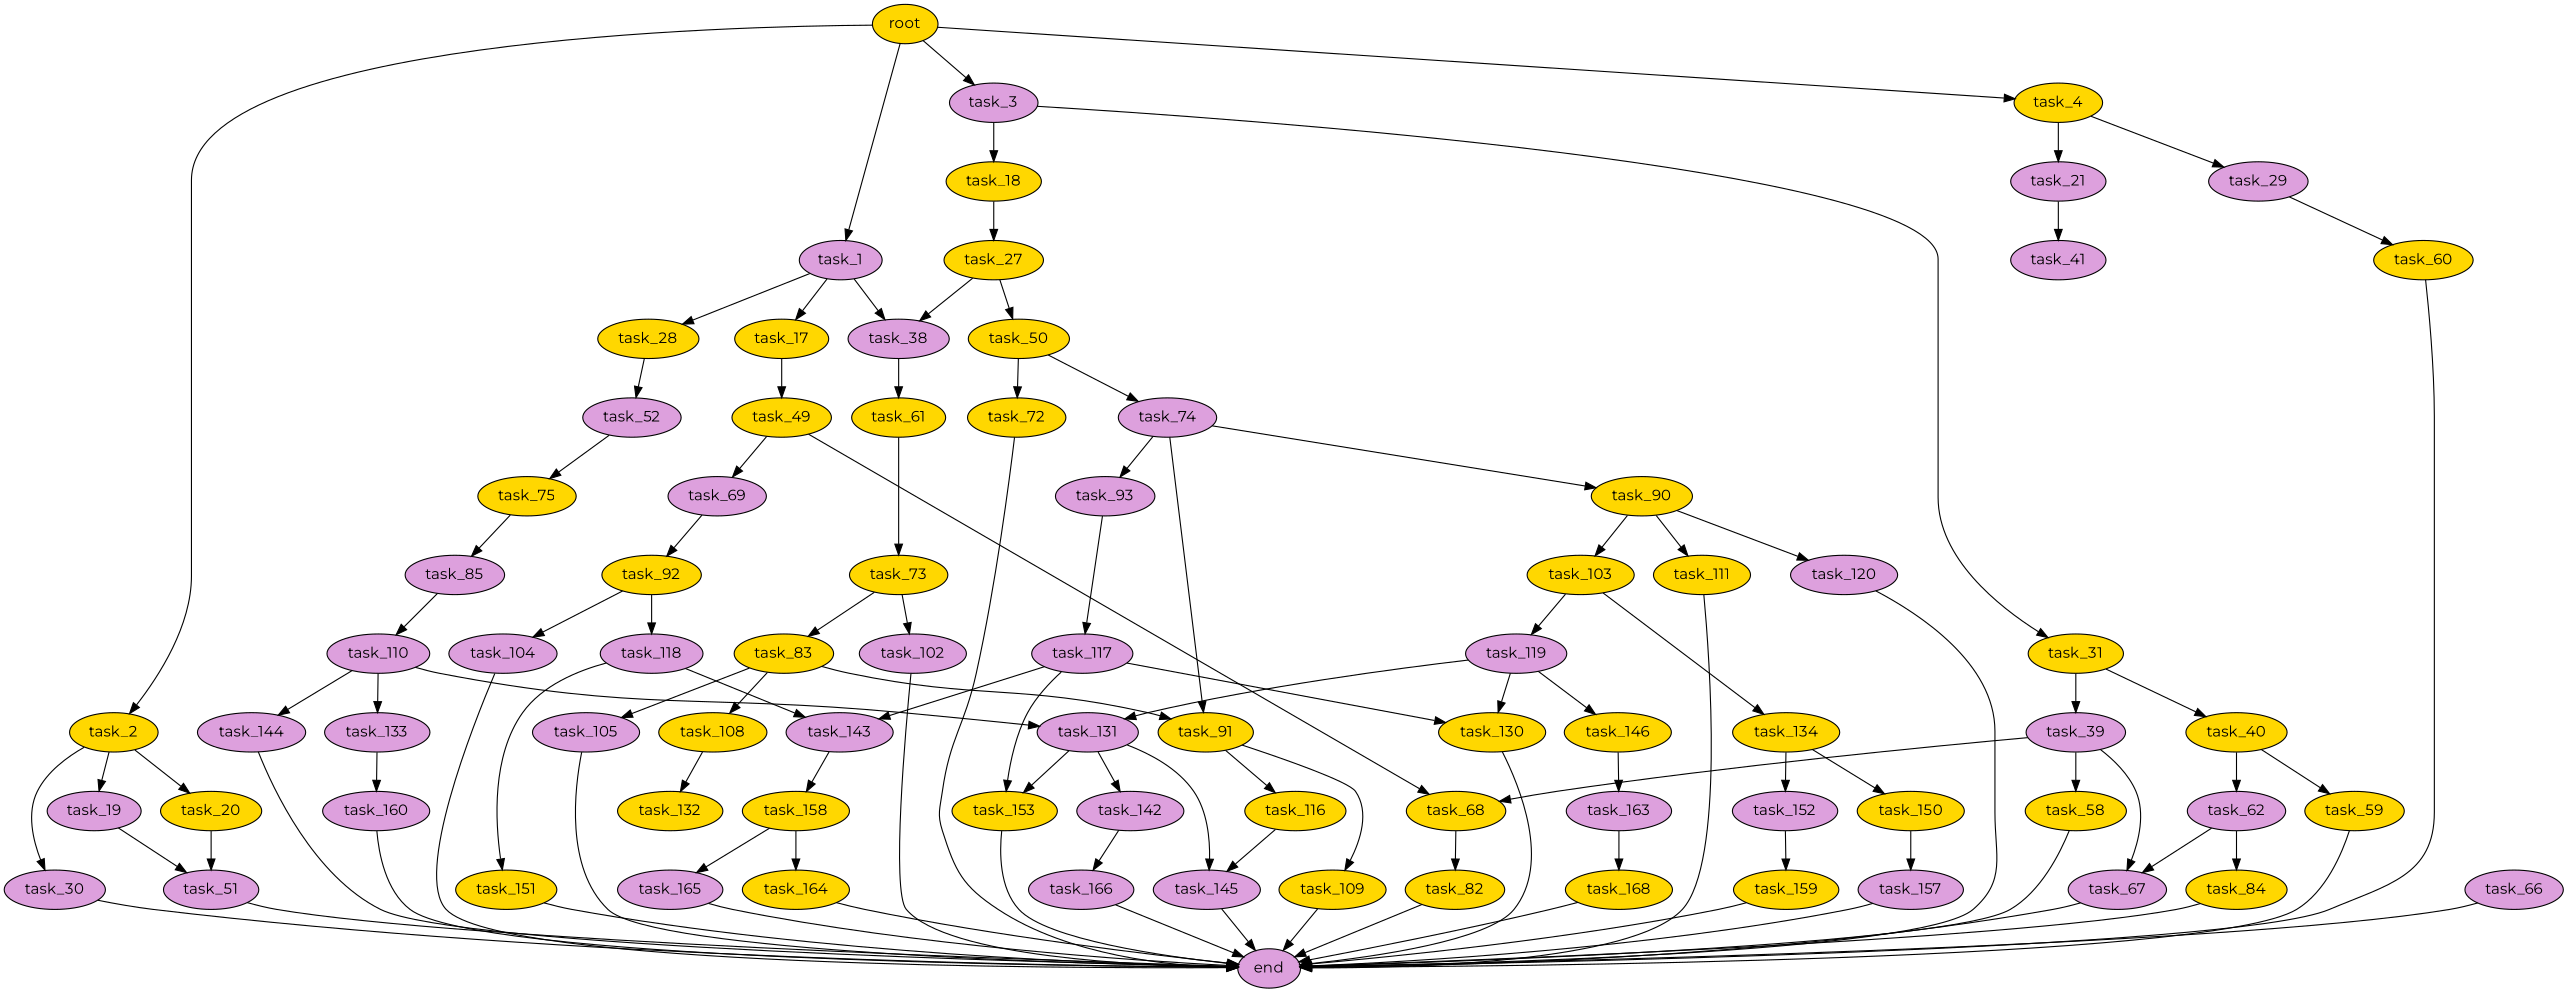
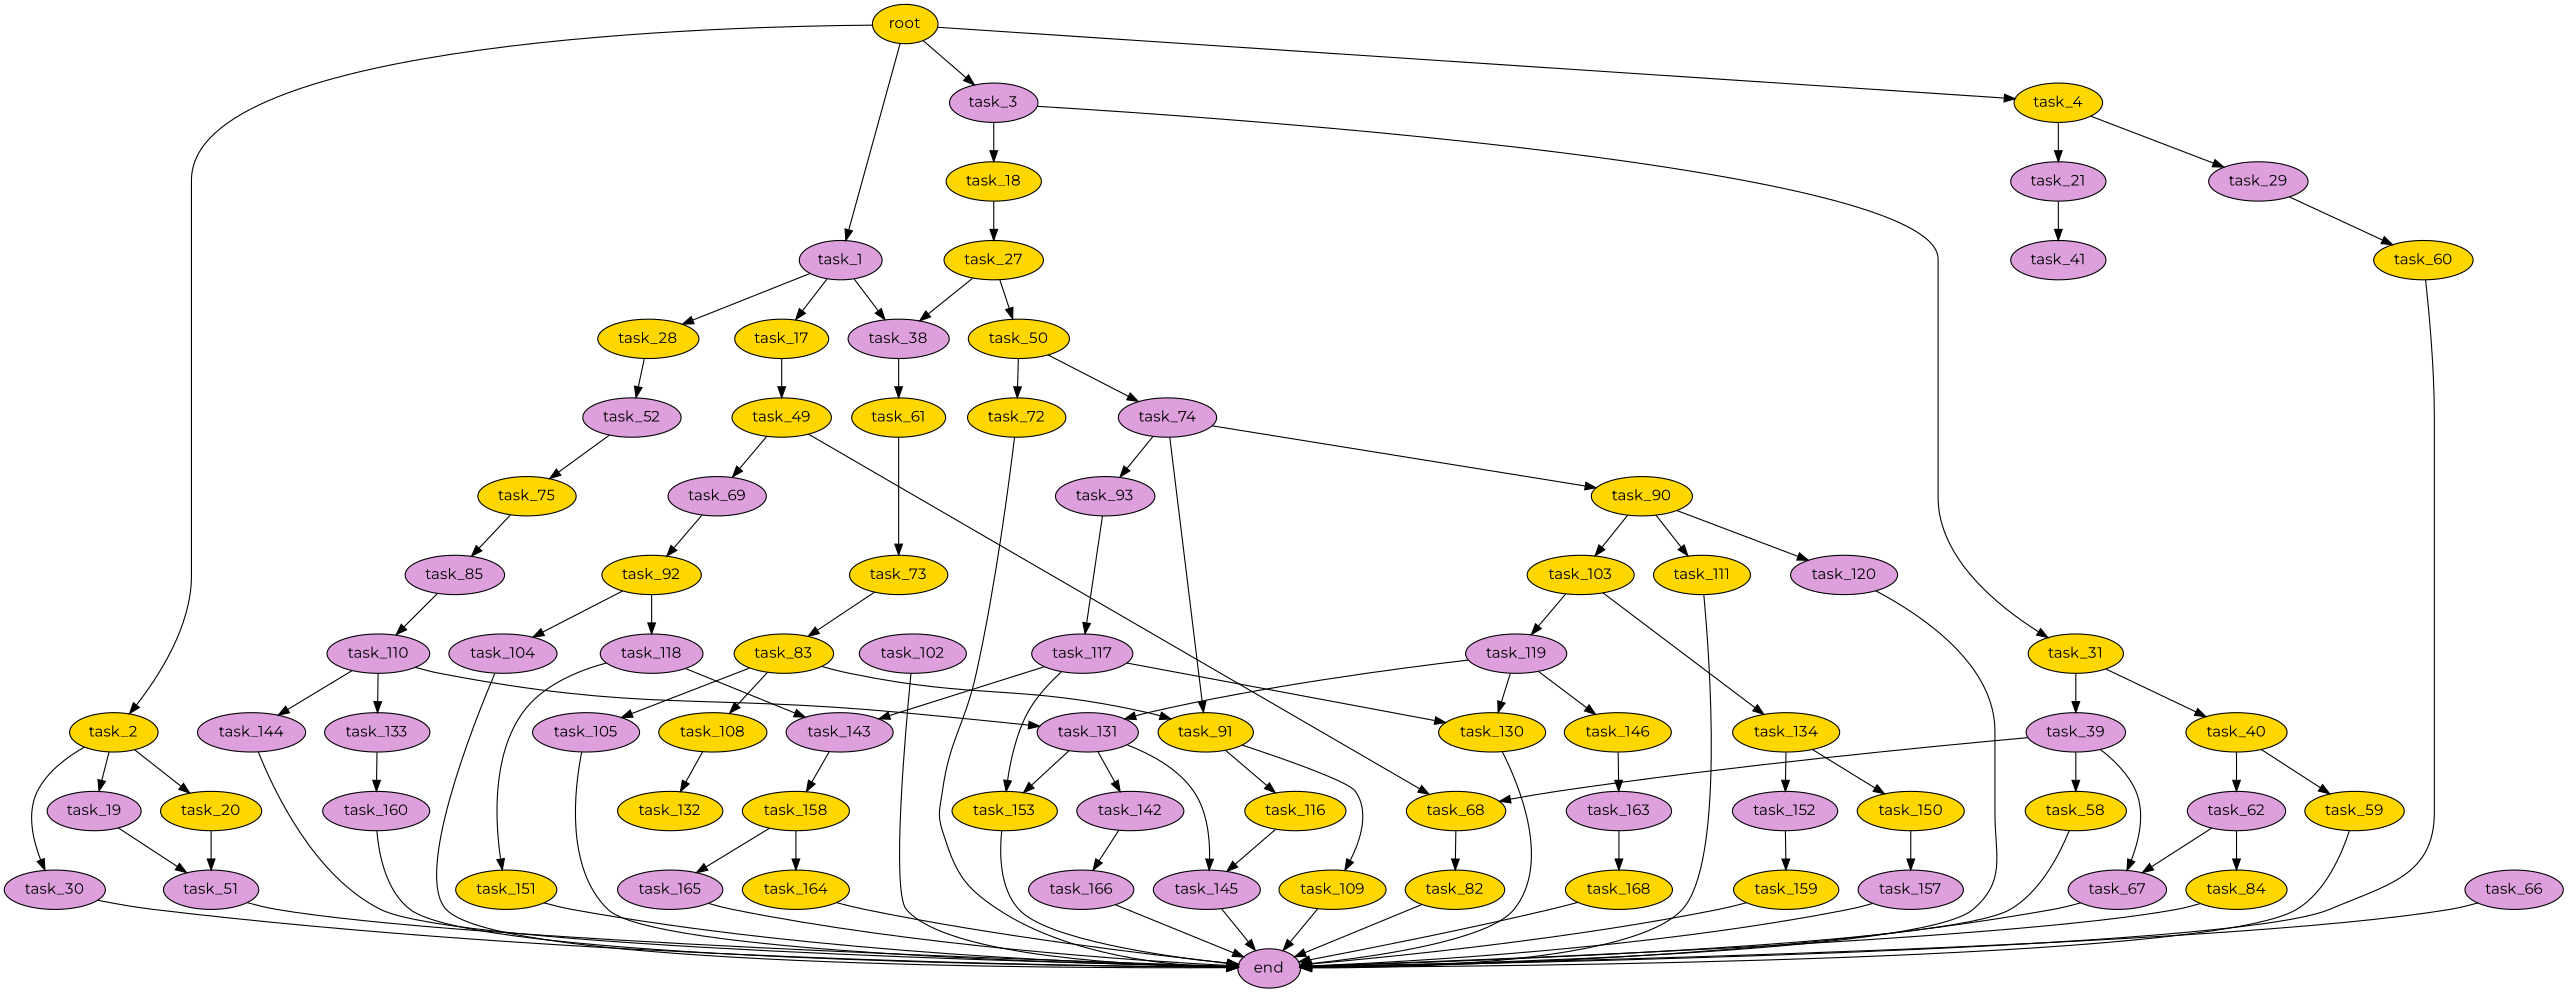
edge "task_73" -> "task_102": removed
